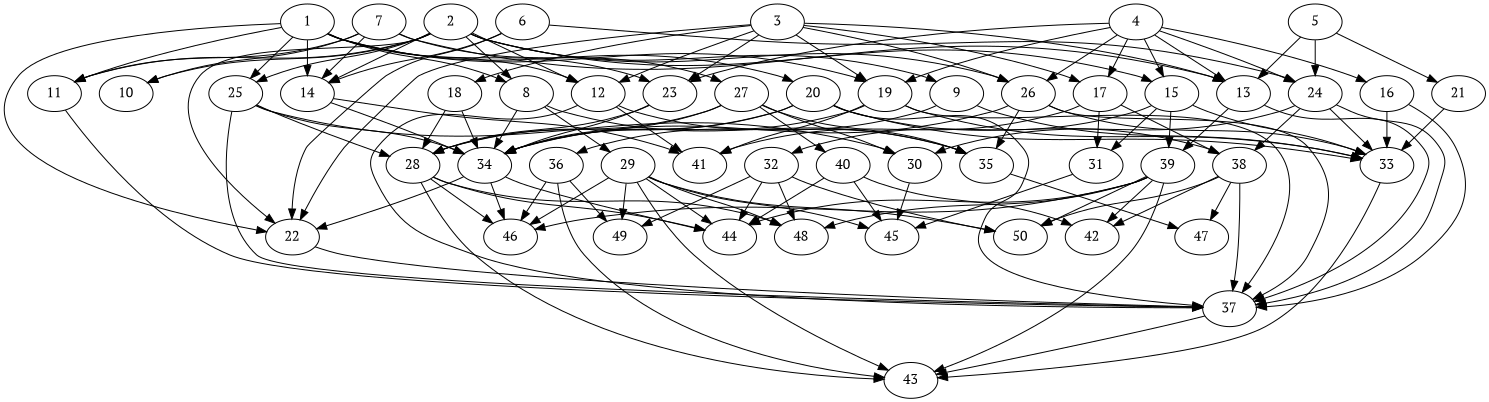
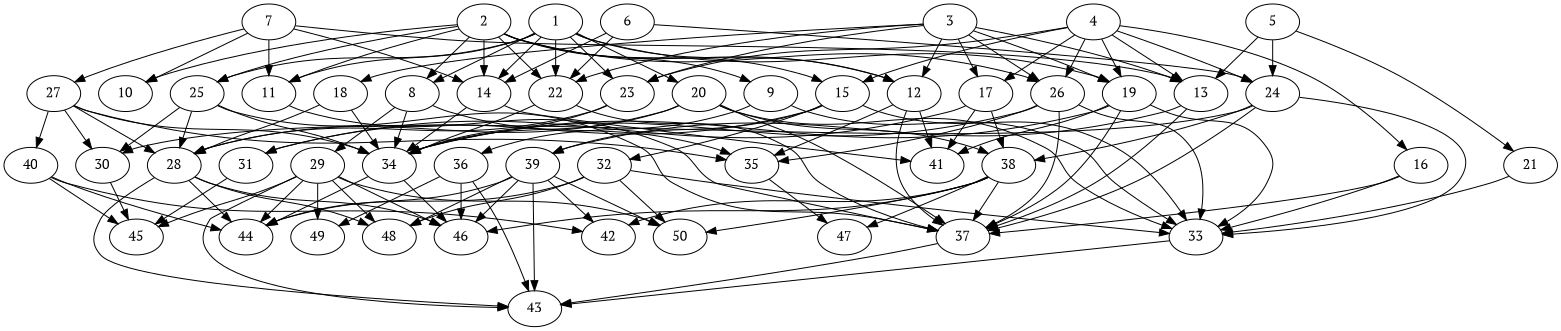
edge "32" -> "49": now "32" -> "33"
edge "34" -> "22": reversed
edge "38" -> "46": added
